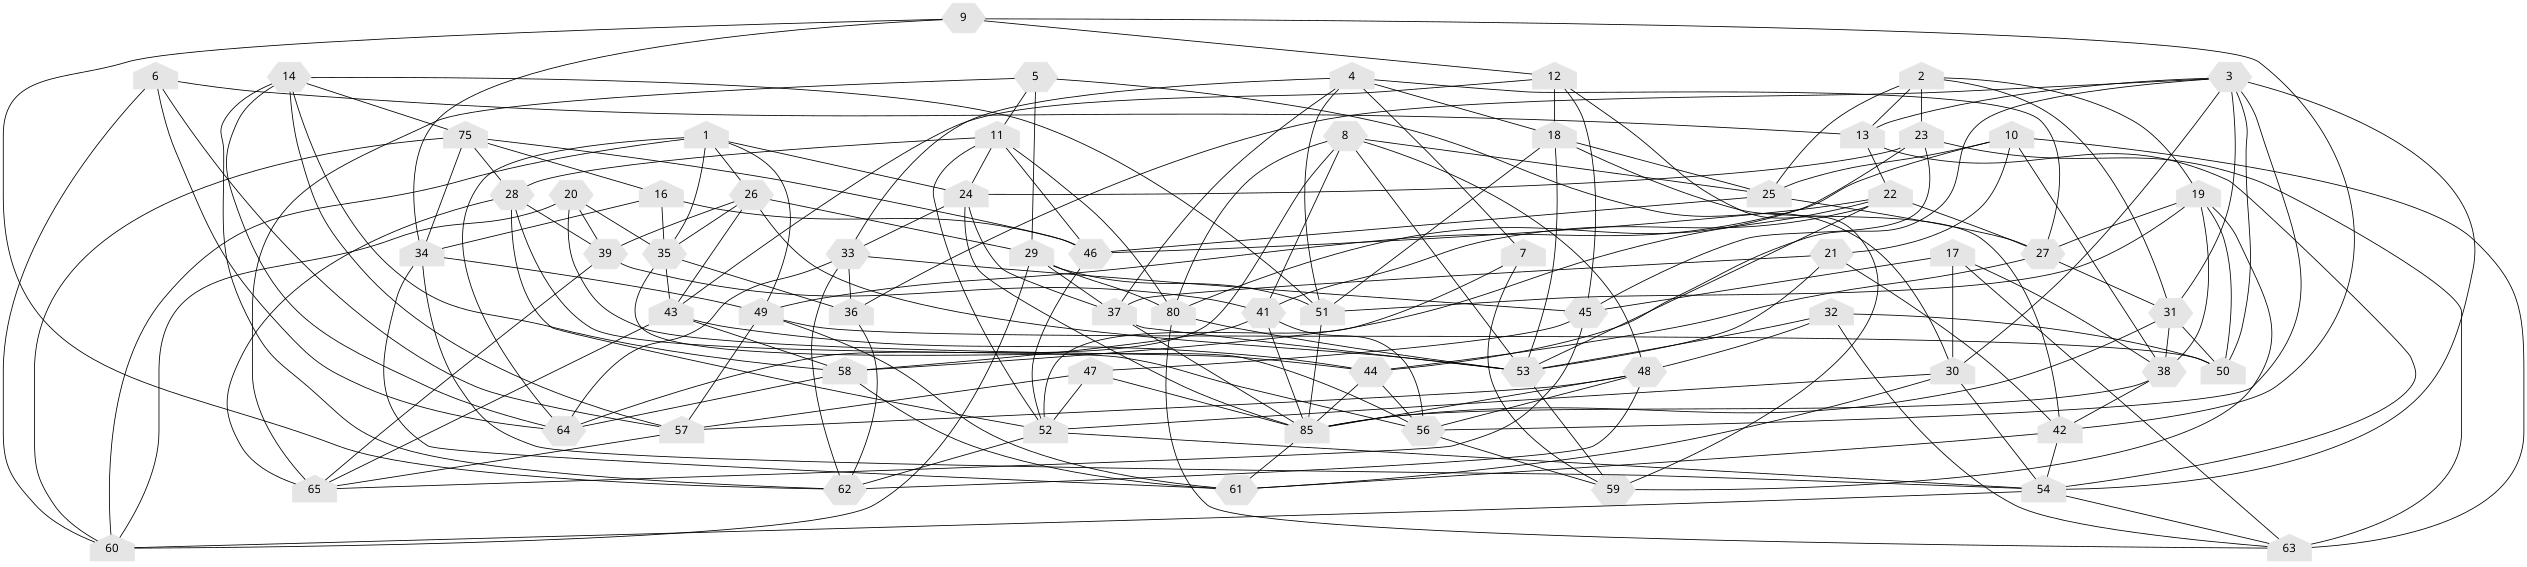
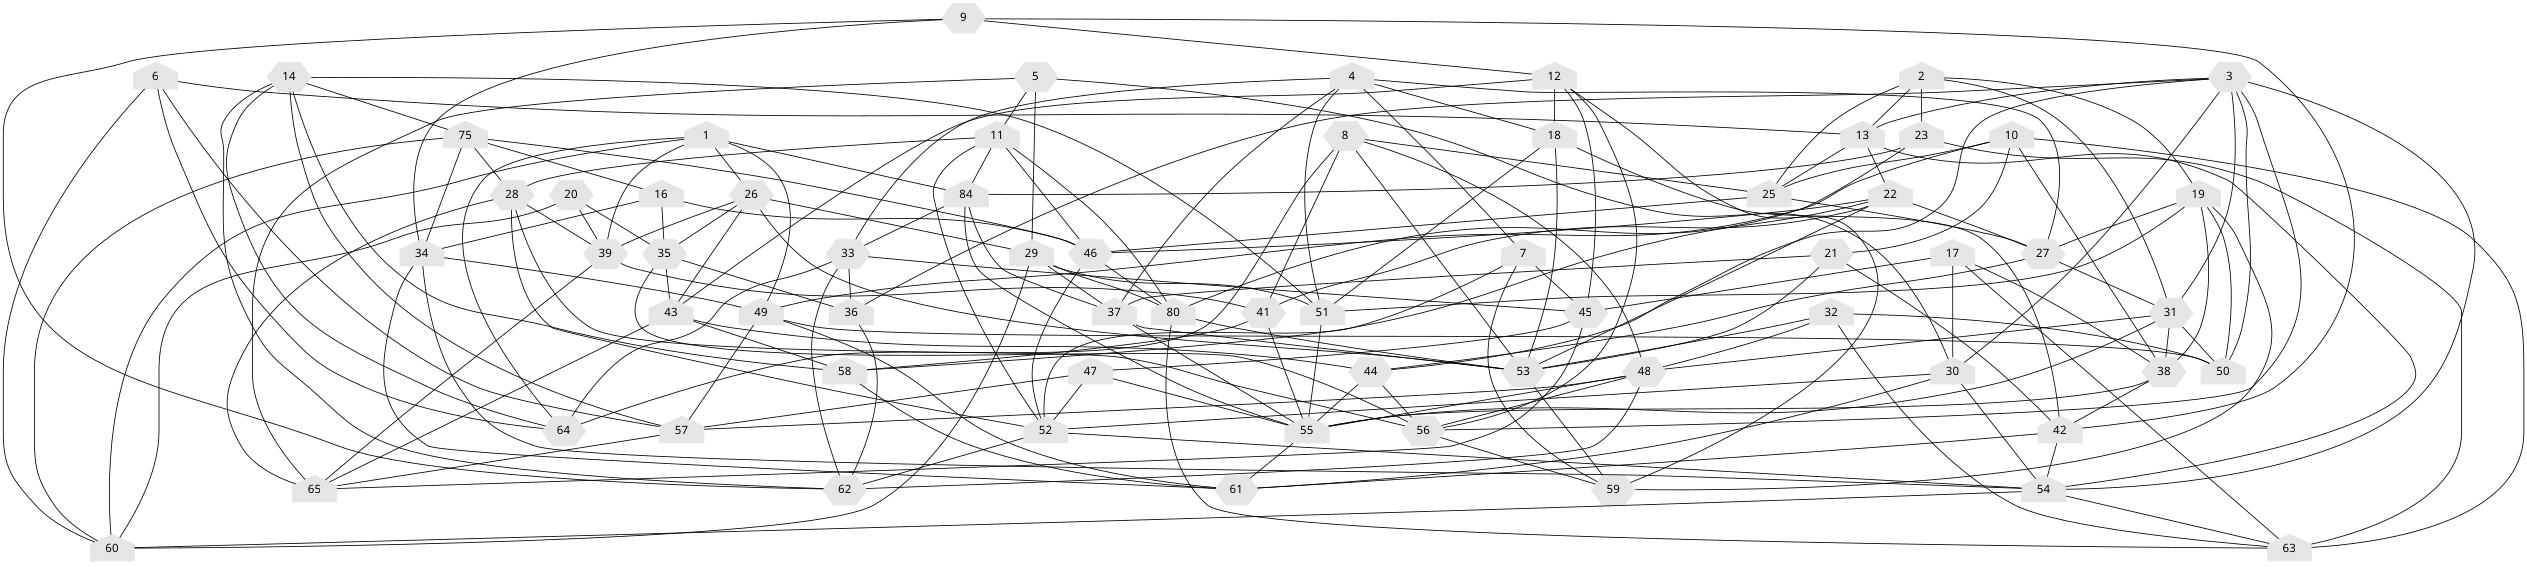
edge "18" -- "25": now "13" -- "25"
edge "1" -- "35": now "1" -- "39"
node "24": label "24" -> "84"
edge "8" -- "80": now "46" -- "80"
edge "23" -- "45": now "7" -- "45"
edge "20" -- "44": removed
edge "41" -- "56": now "12" -- "56"
edge "31" -- "48": added
edge "58" -- "64": removed
node "85": label "85" -> "55"
